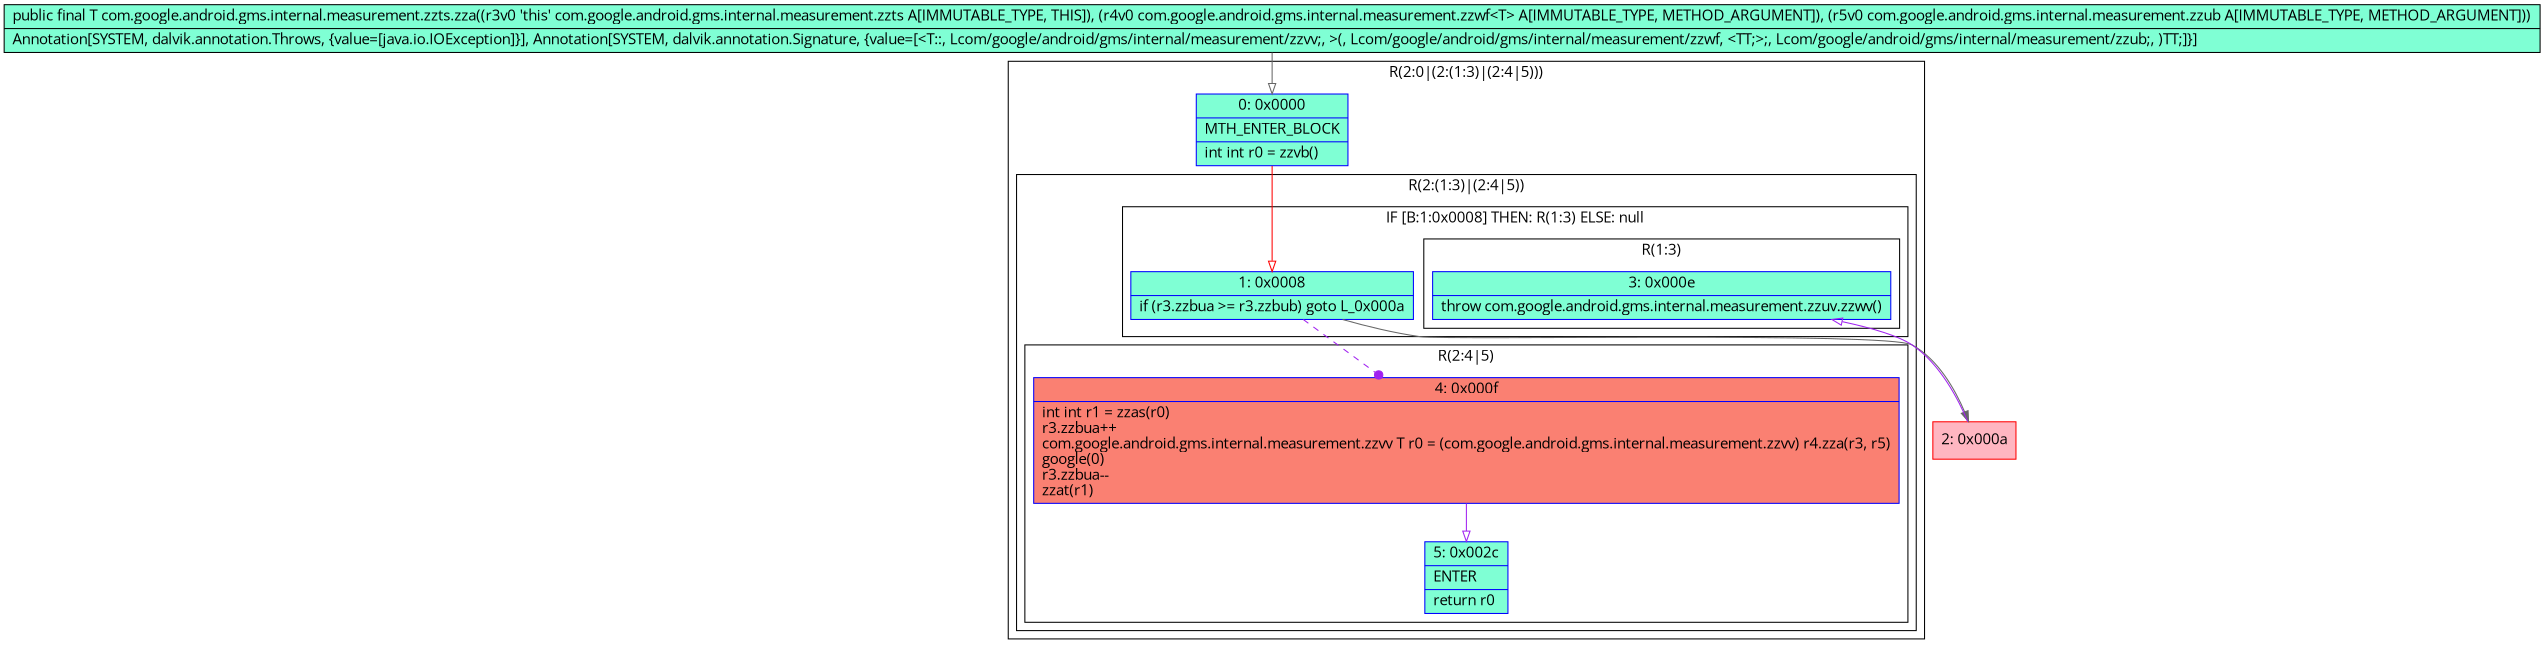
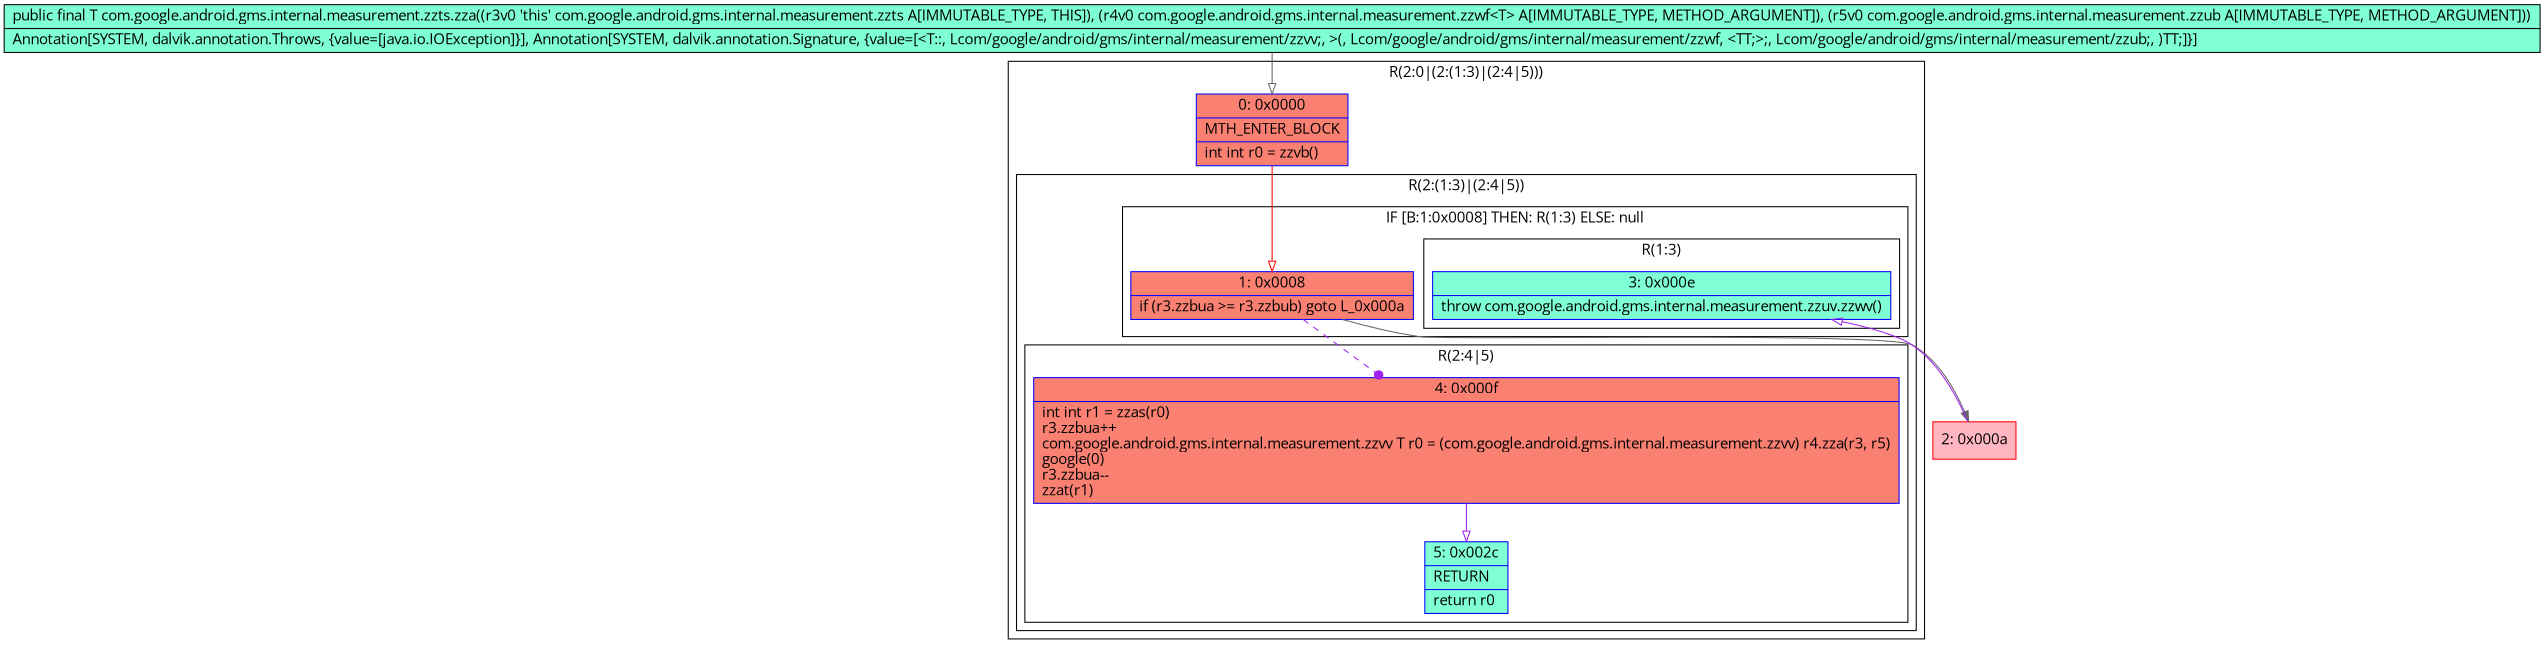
node "0: 0x0000": fillcolor aquamarine -> salmon
node "1: 0x0008": fillcolor aquamarine -> salmon
node "5: 0x002c": text "ENTER" -> "RETURN"
